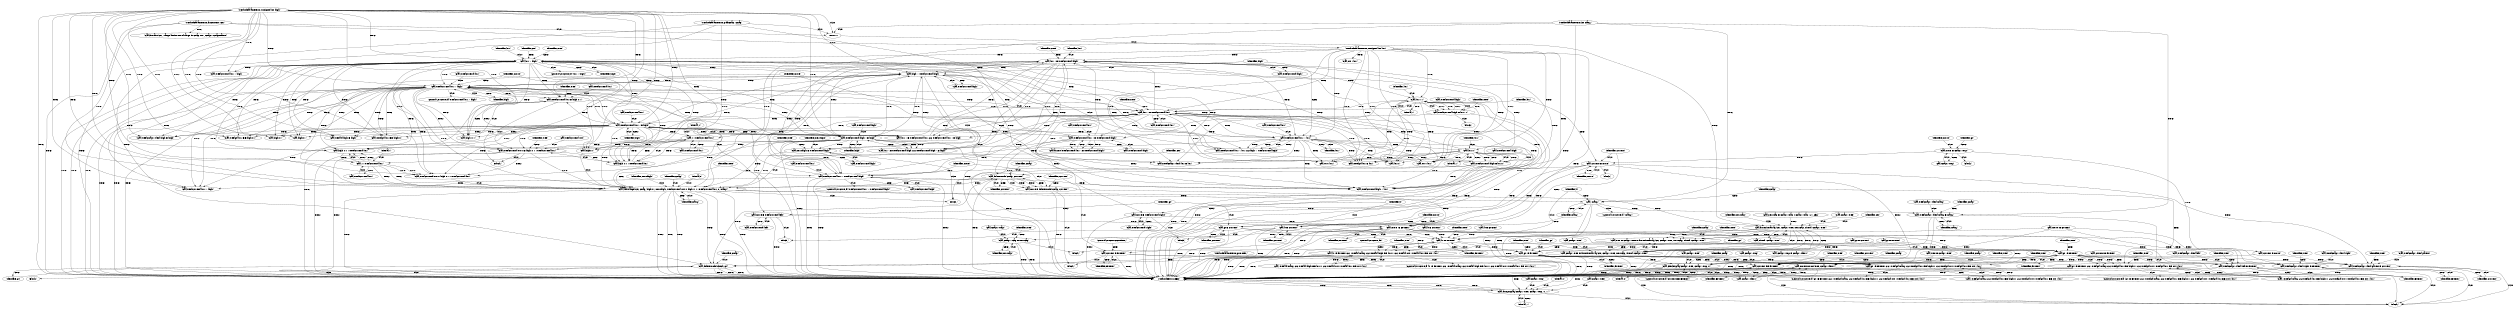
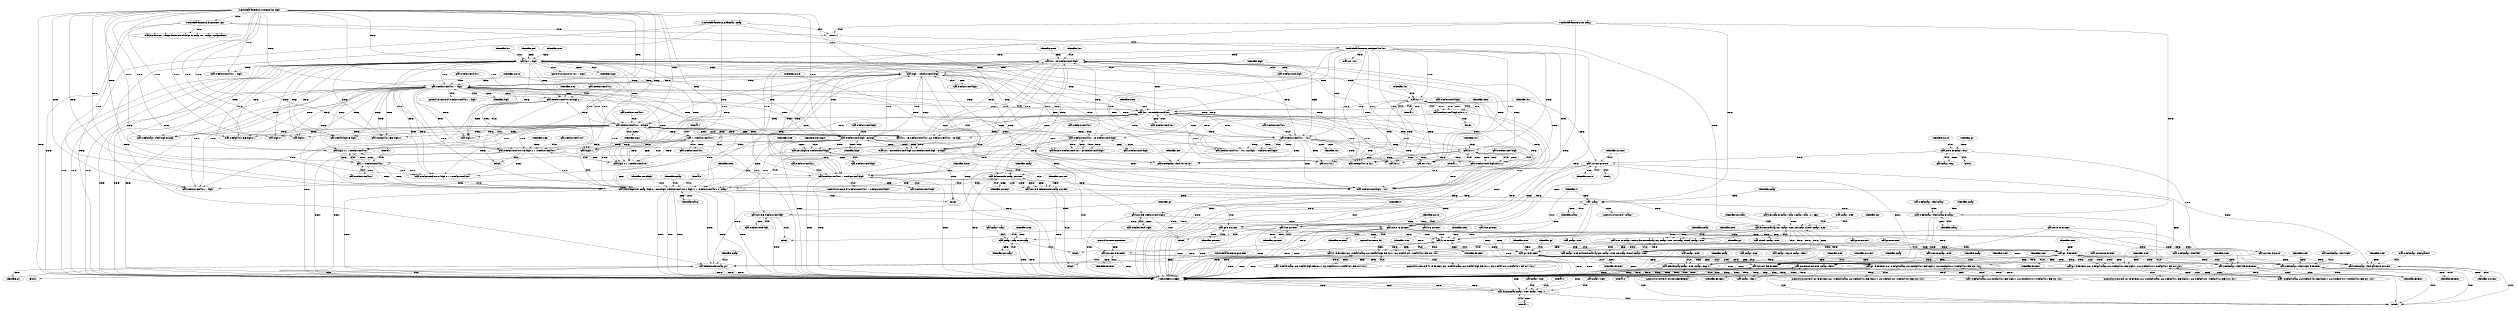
edge "(MethodParameterIn,unsigned int high)" -> "1000111": now "(MethodParameterIn,unsigned int high)" -> "(MethodParameterIn,fz_context *ctx)"
edge "(Call,!many)" -> "(Call,tree[cmap->tlen].many = many)": reversed
node "(Call,delete_node(check, gt))": label "(Call,delete_node(check, gt))" -> "(Call,delete_node(cmap, gt))"
